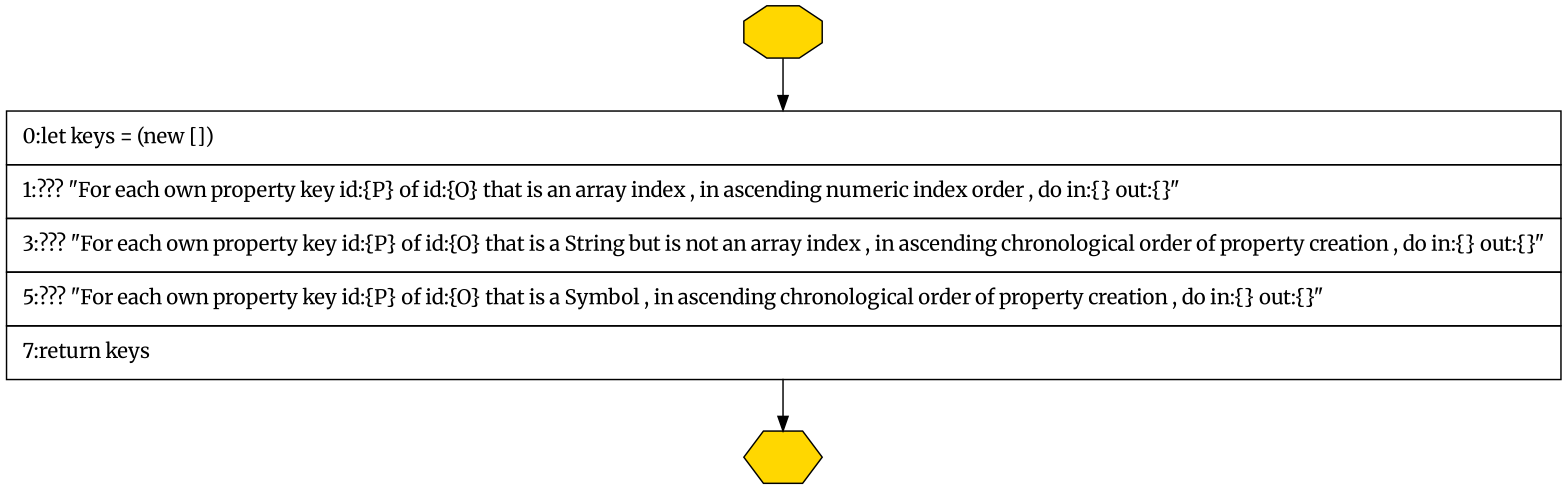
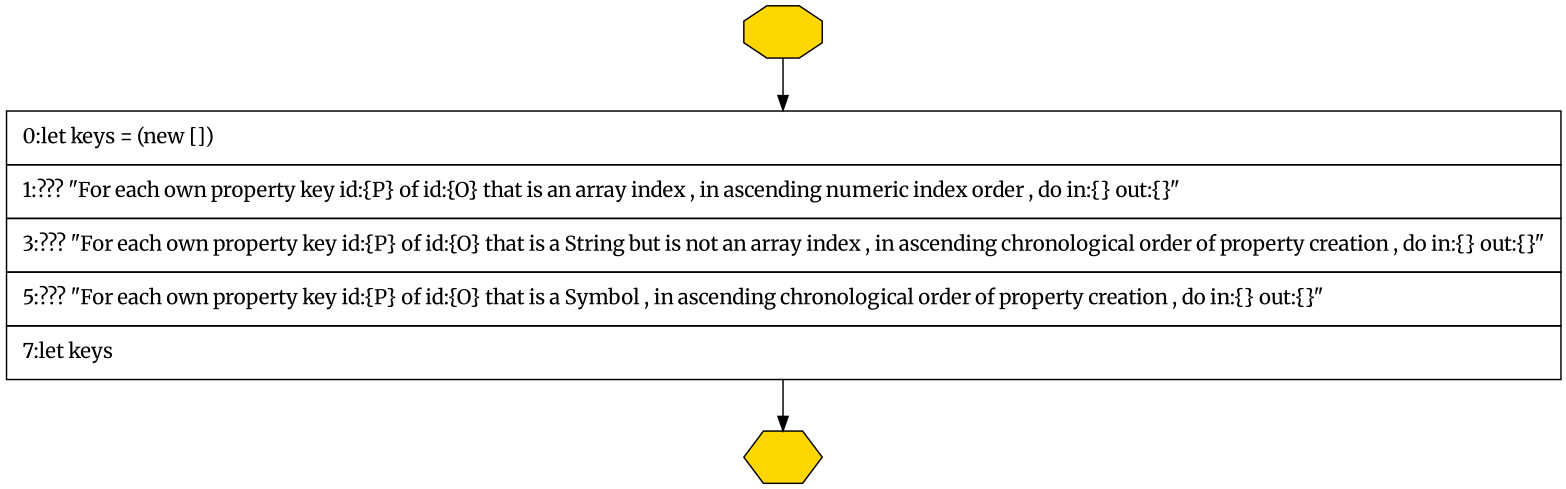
node "0:let keys = (new [])": text "7:return keys" -> "7:let keys"
